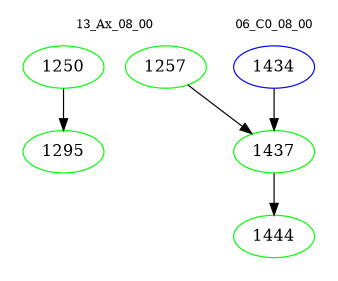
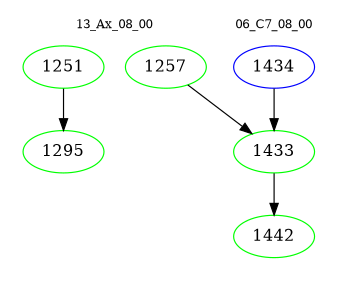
cluster "06_C0_08_00": label "06_C0_08_00" -> "06_C7_08_00"
node "1250": label "1250" -> "1251"
node "1437": label "1437" -> "1433"
node "1444": label "1444" -> "1442"
